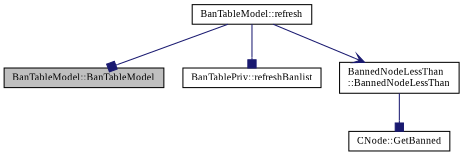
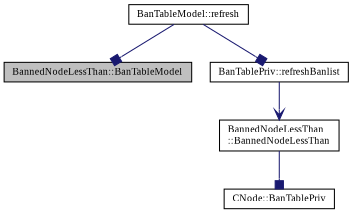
edge "BanTableModel::refresh" -> "BannedNodeLessThan ::BannedNodeLessThan": now "BanTablePriv::refreshBanlist" -> "BannedNodeLessThan ::BannedNodeLessThan"
node "BanTableModel::BanTableModel": label "BanTableModel::BanTableModel" -> "BannedNodeLessThan::BanTableModel"
node "CNode::GetBanned": label "CNode::GetBanned" -> "CNode::BanTablePriv"
